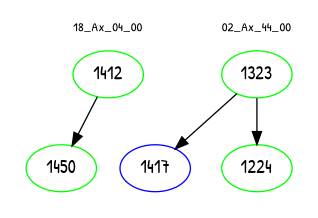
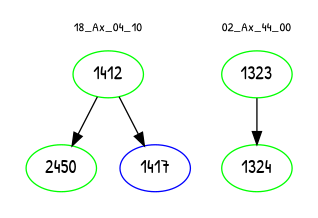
cluster "18_Ax_04_00": label "18_Ax_04_00" -> "18_Ax_04_10"
edge "1323" -> "1417": now "1412" -> "1417"
node "1450": label "1450" -> "2450"
node "1224": label "1224" -> "1324"
